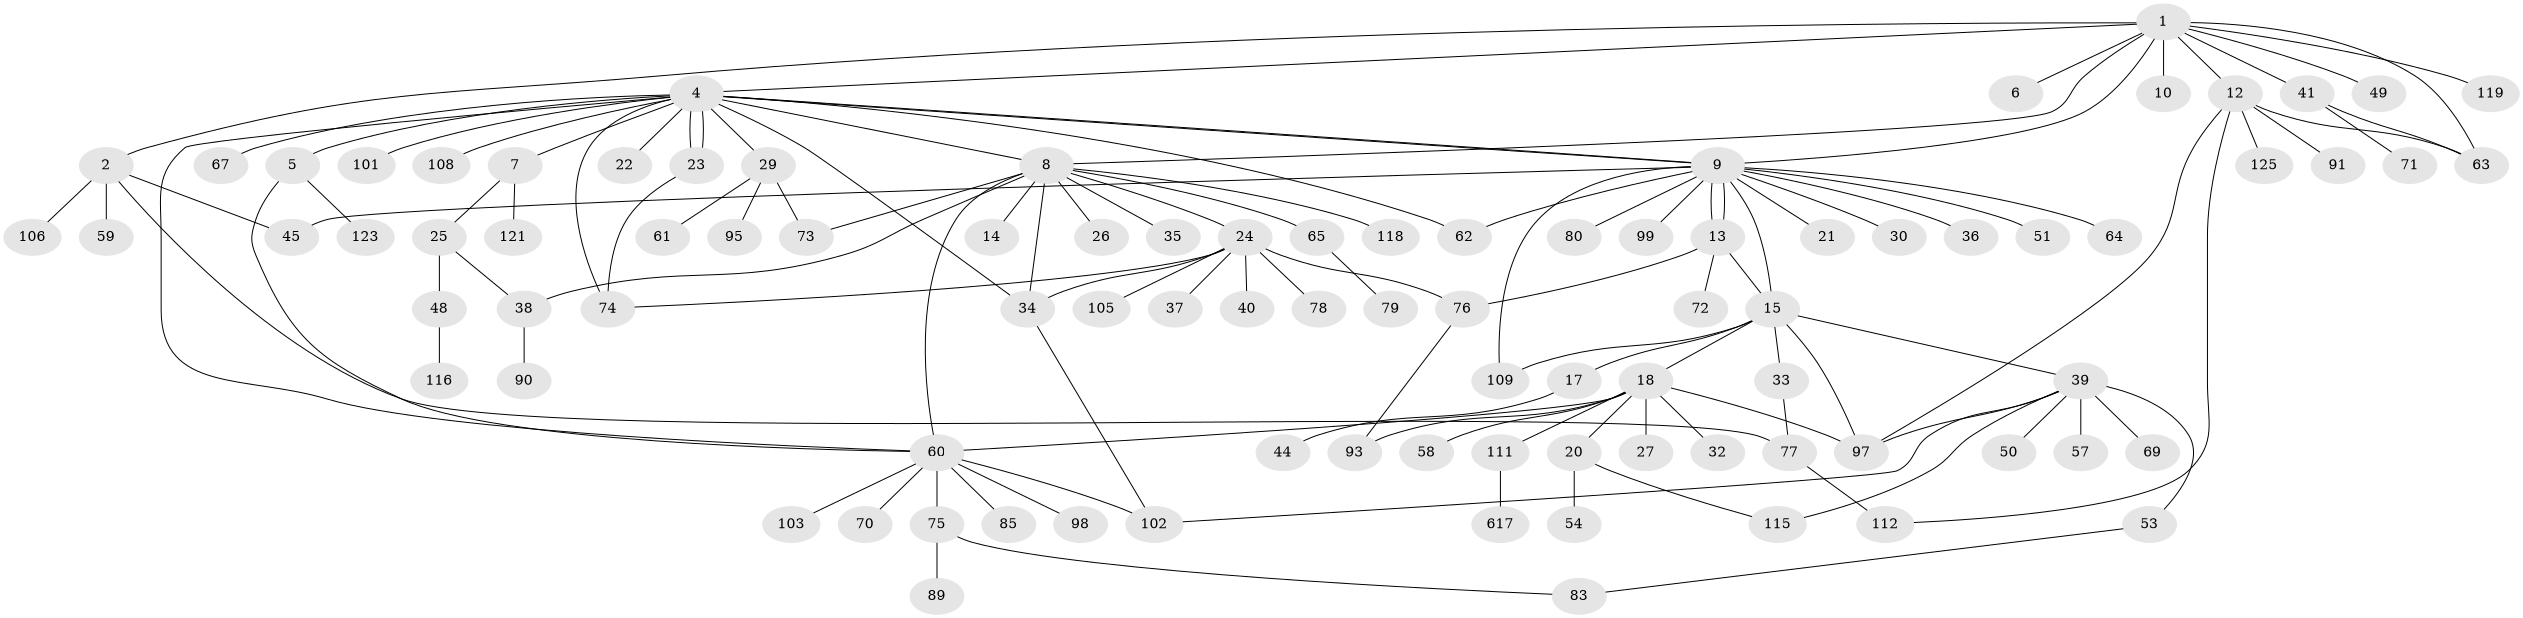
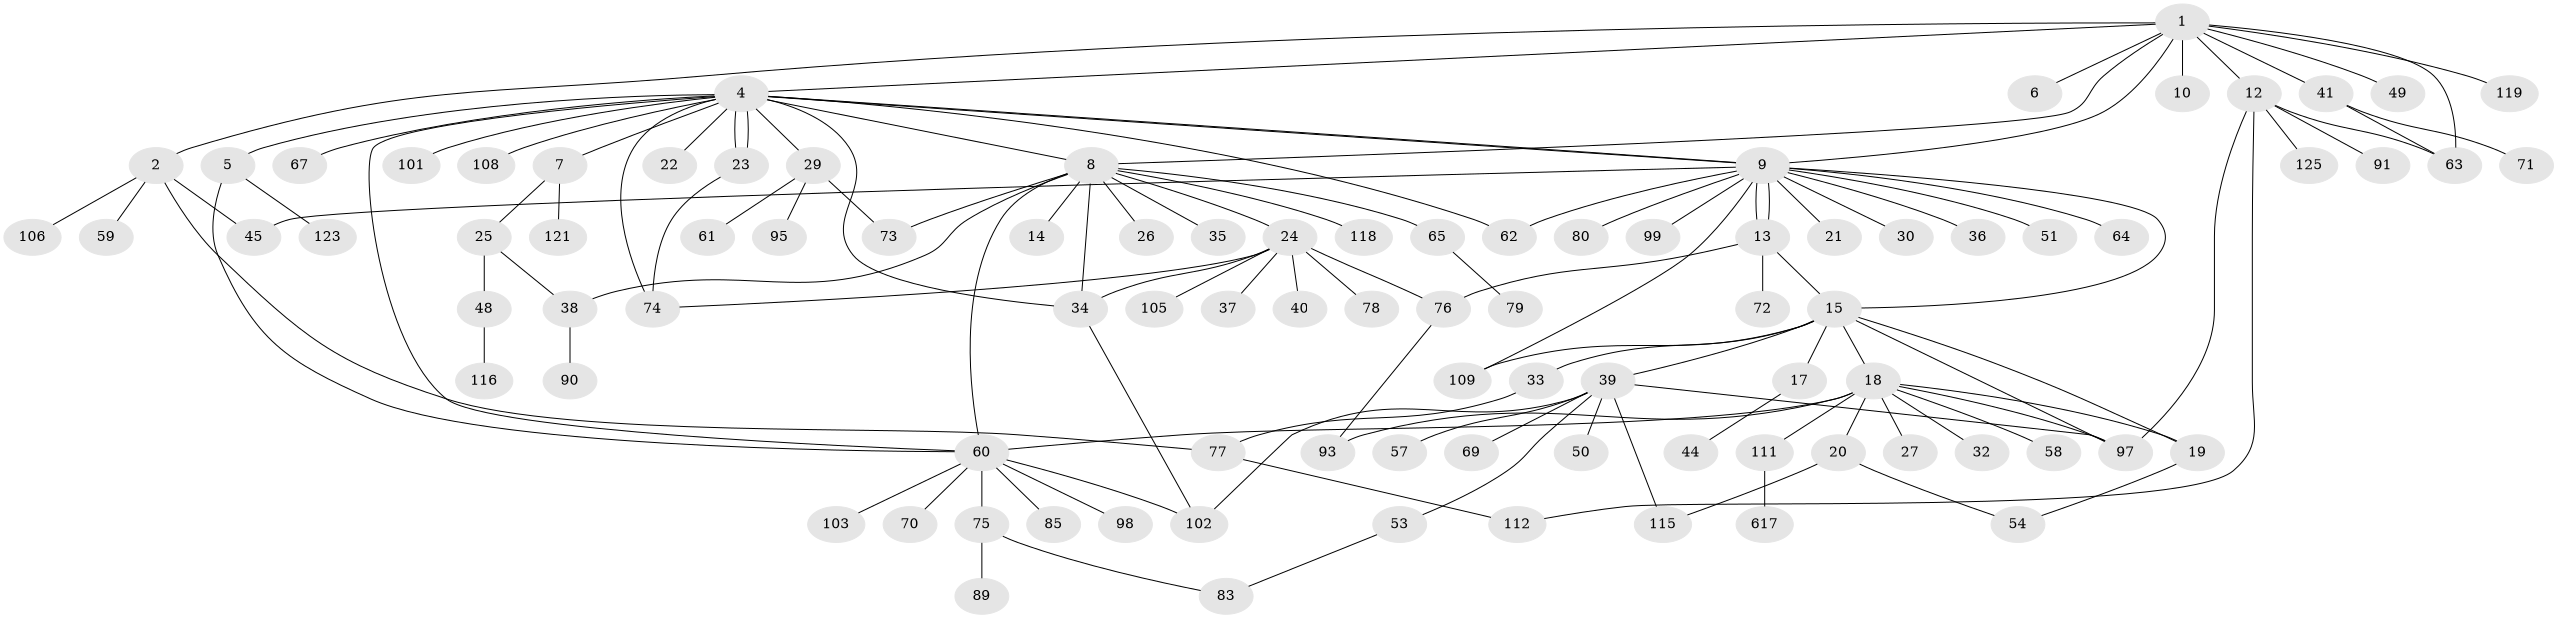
node "19": added
